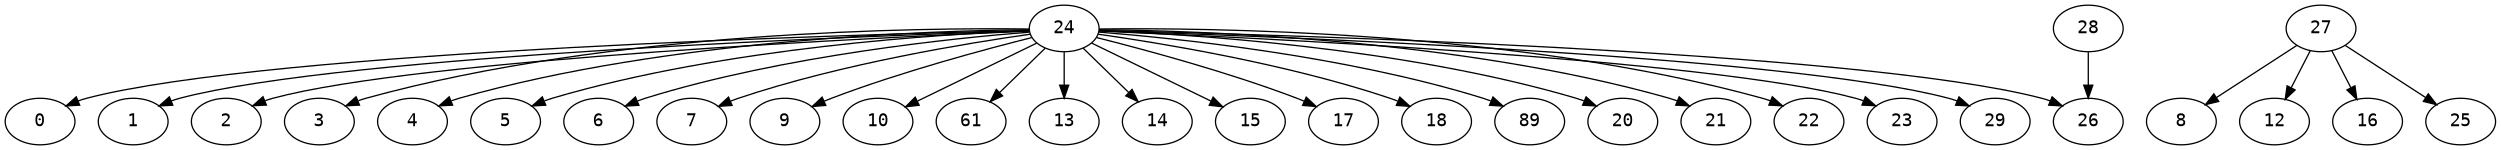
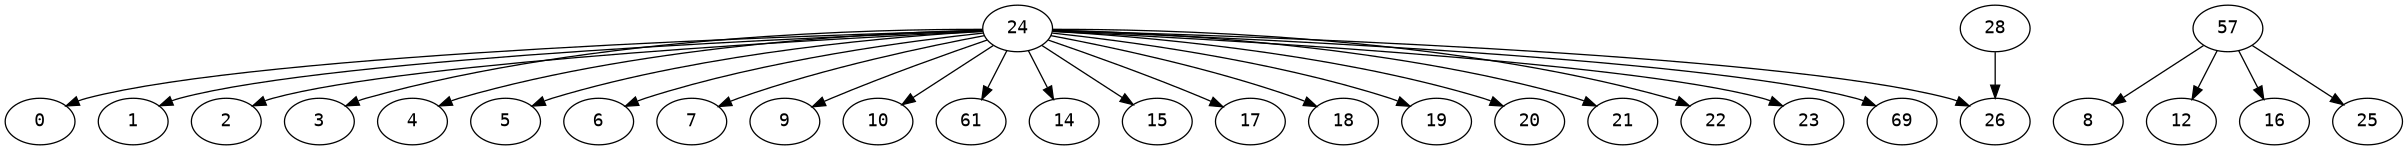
node "27": label "27" -> "57"
node "13": removed
node "89": label "89" -> "19"
node "29": label "29" -> "69"
